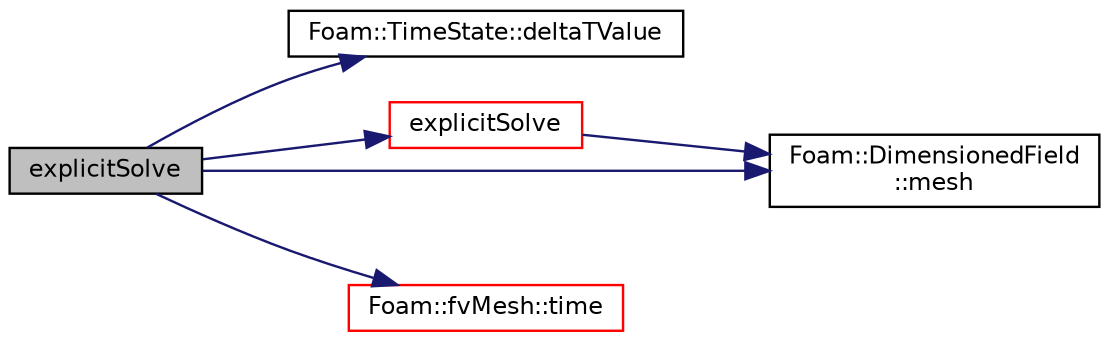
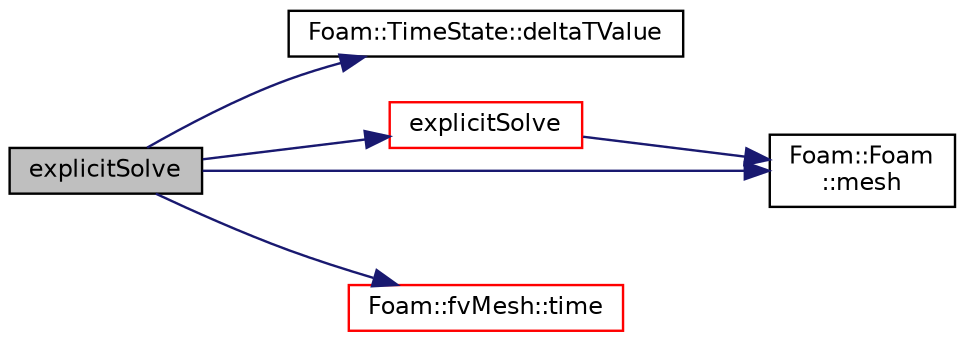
node "Foam::DimensionedField ::mesh": label "Foam::DimensionedField ::mesh" -> "Foam::Foam ::mesh"
